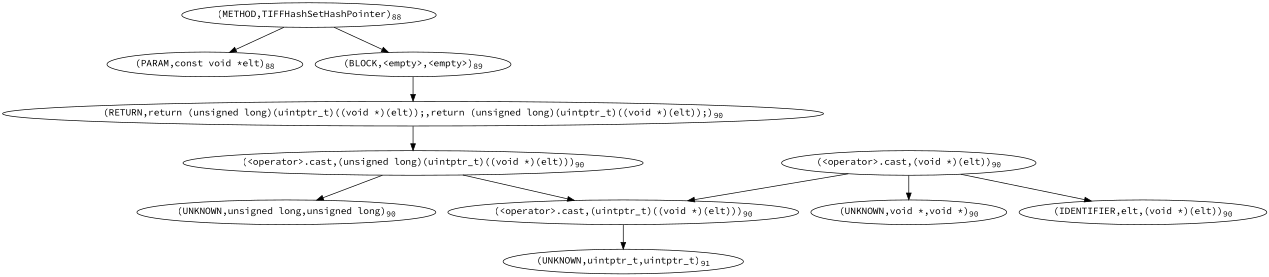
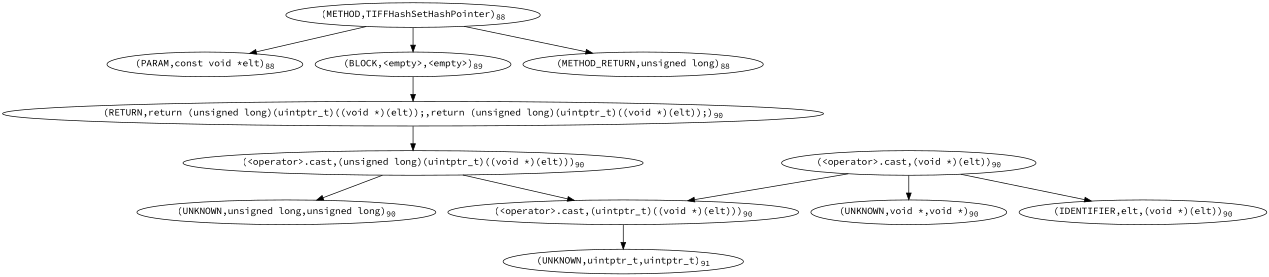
node "(METHOD_RETURN,unsigned long)": added
